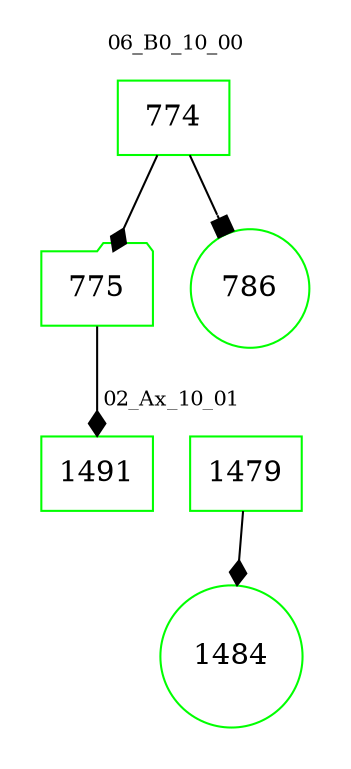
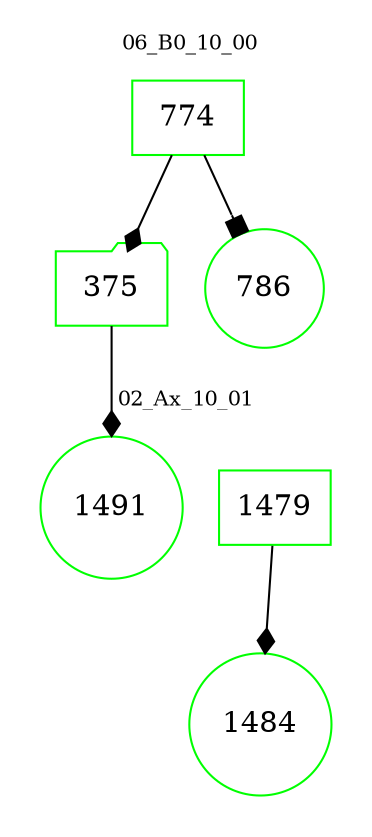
node "775": label "775" -> "375"
node "1491": shape box -> circle
